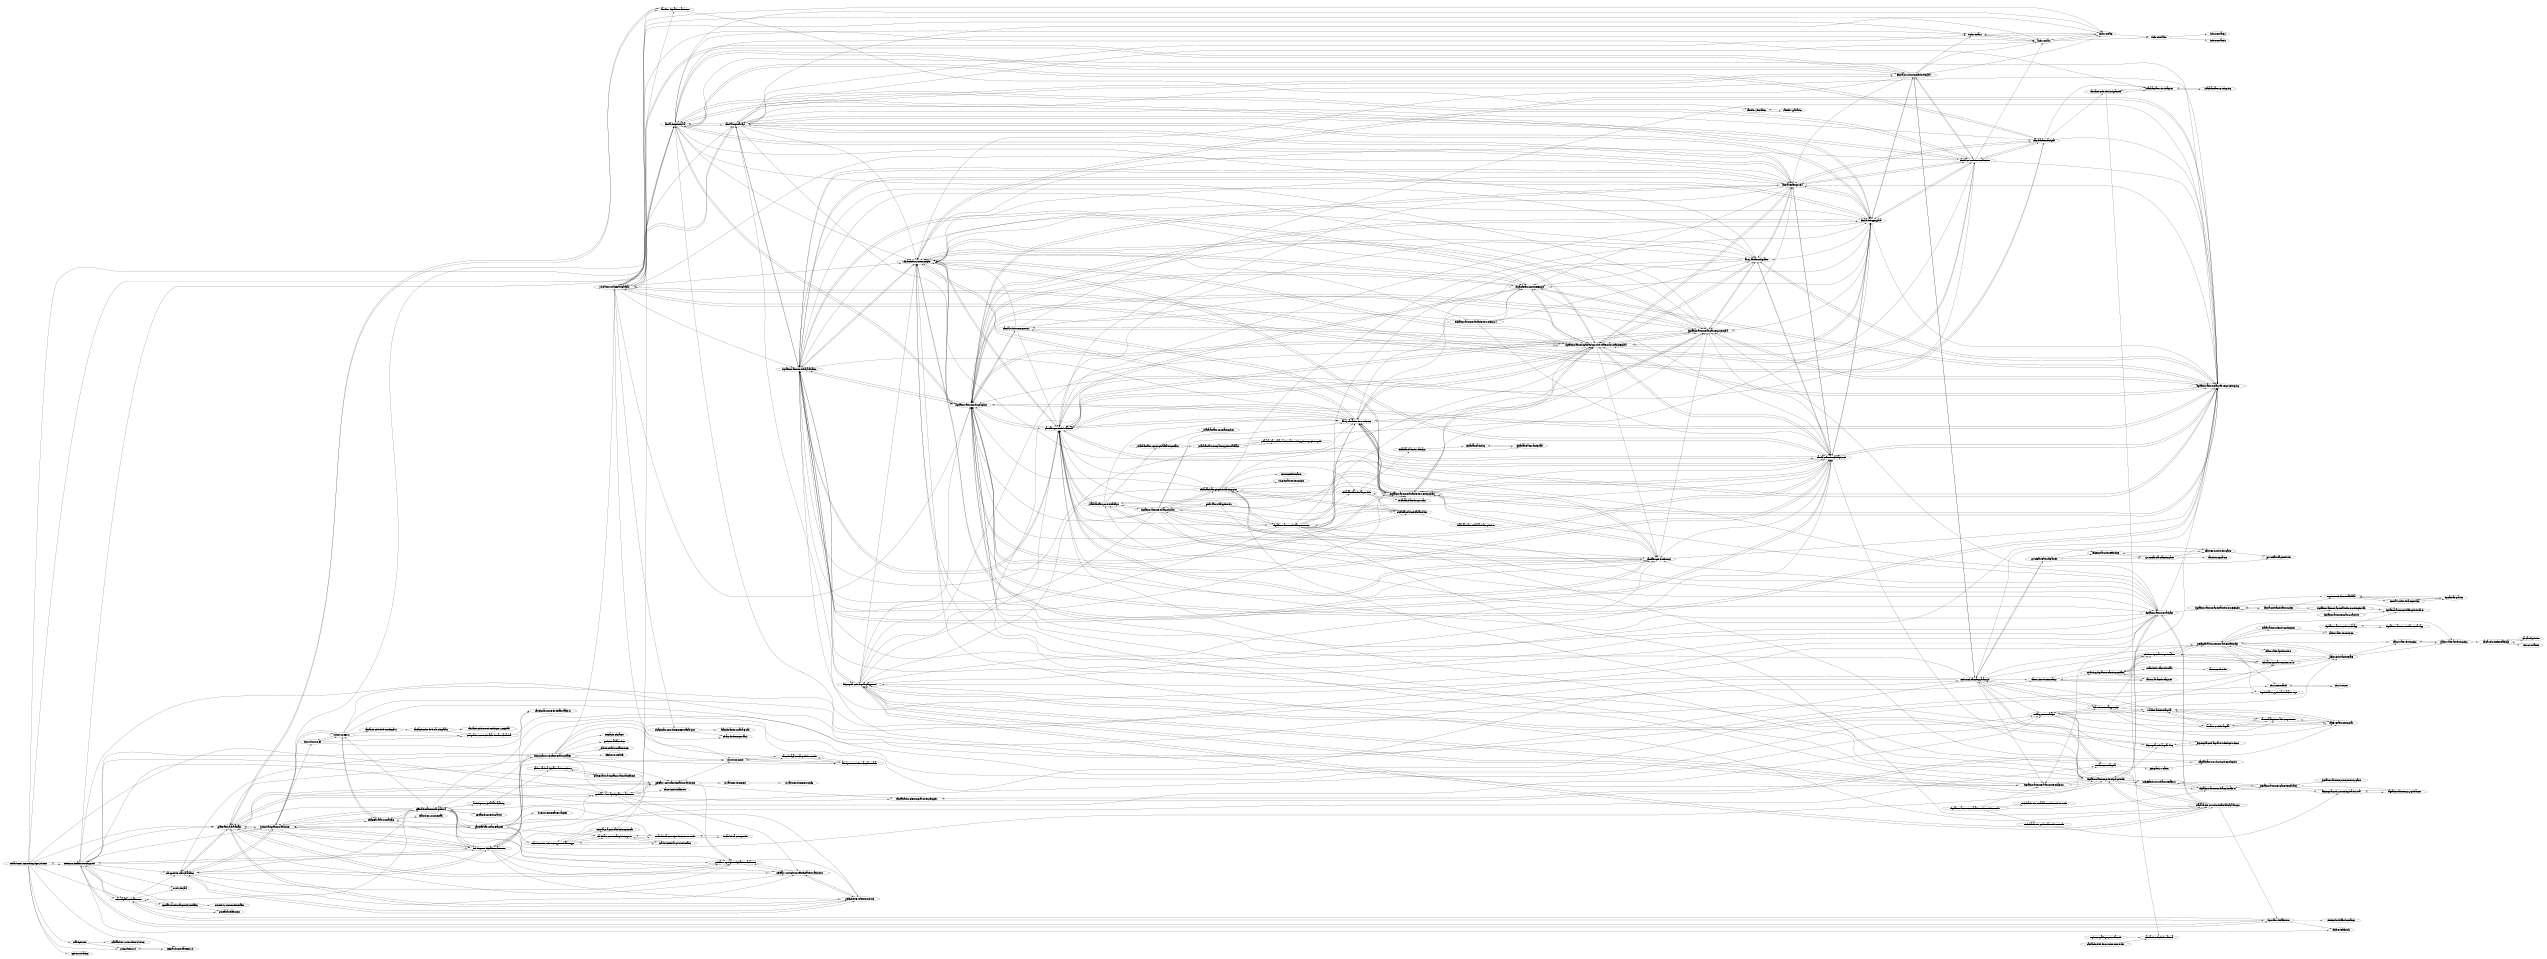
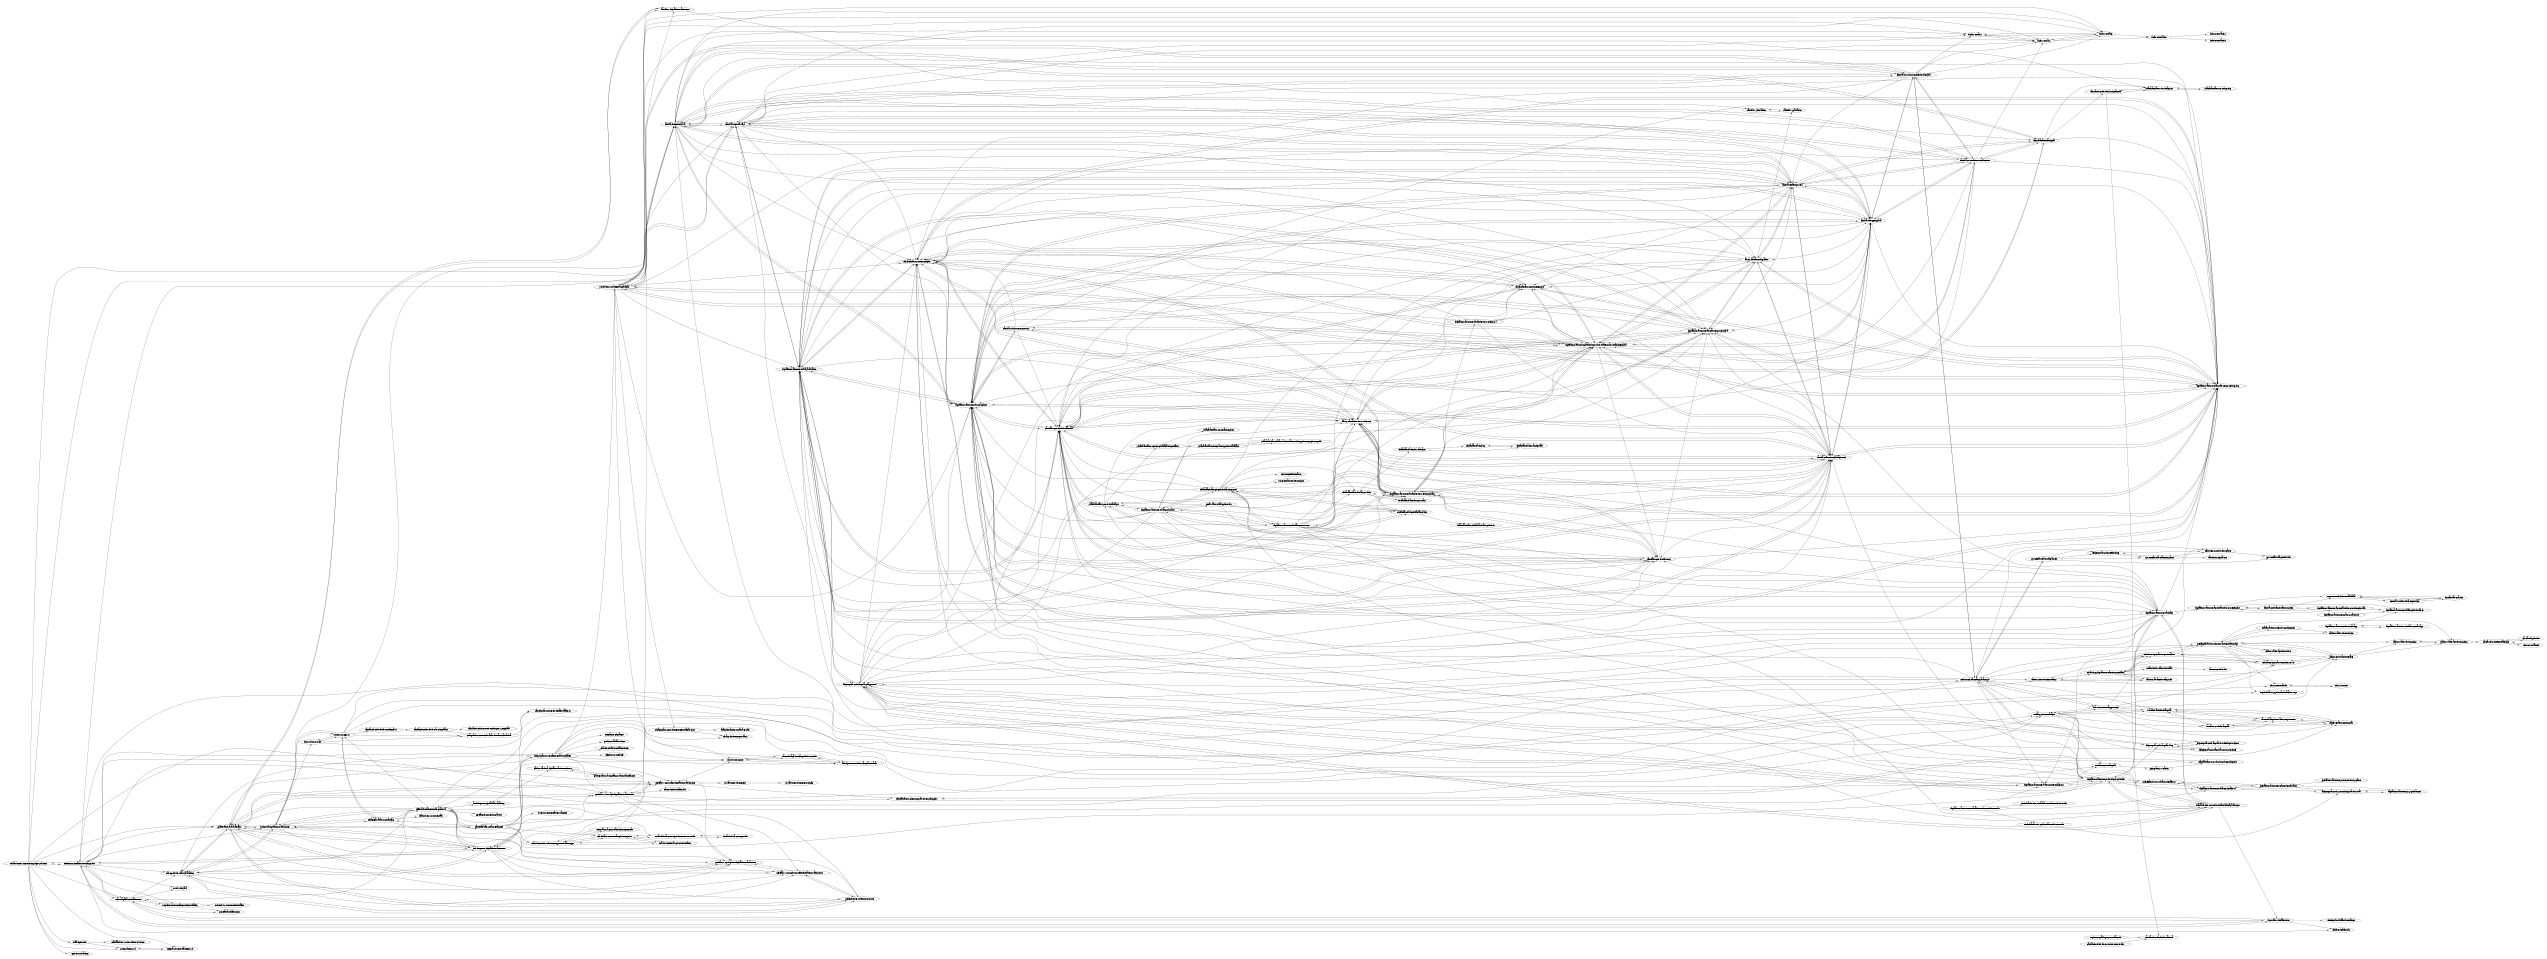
edge "falvojr/lab-banco-digital-oo" -> "willyancaetano/junit5-exemplos": now "falvojr/lab-banco-digital-oo" -> "danielkv7/jpa-basico"
edge "digitalinnovationone/santander-dev-week-2023-api" -> "willyancaetano/junit5-exemplos": now "digitalinnovationone/santander-dev-week-2023-api" -> "digitalinnovationone/santander-dev-week-2024"
node "felipeAguiarCode/angular-psn-store-clone": added
node "specialist/DIOBootcampNodejs-Desafios": label "specialist/DIOBootcampNodejs-Desafios" -> "trepichio/DIOBootcampNodejs-Desafios"
